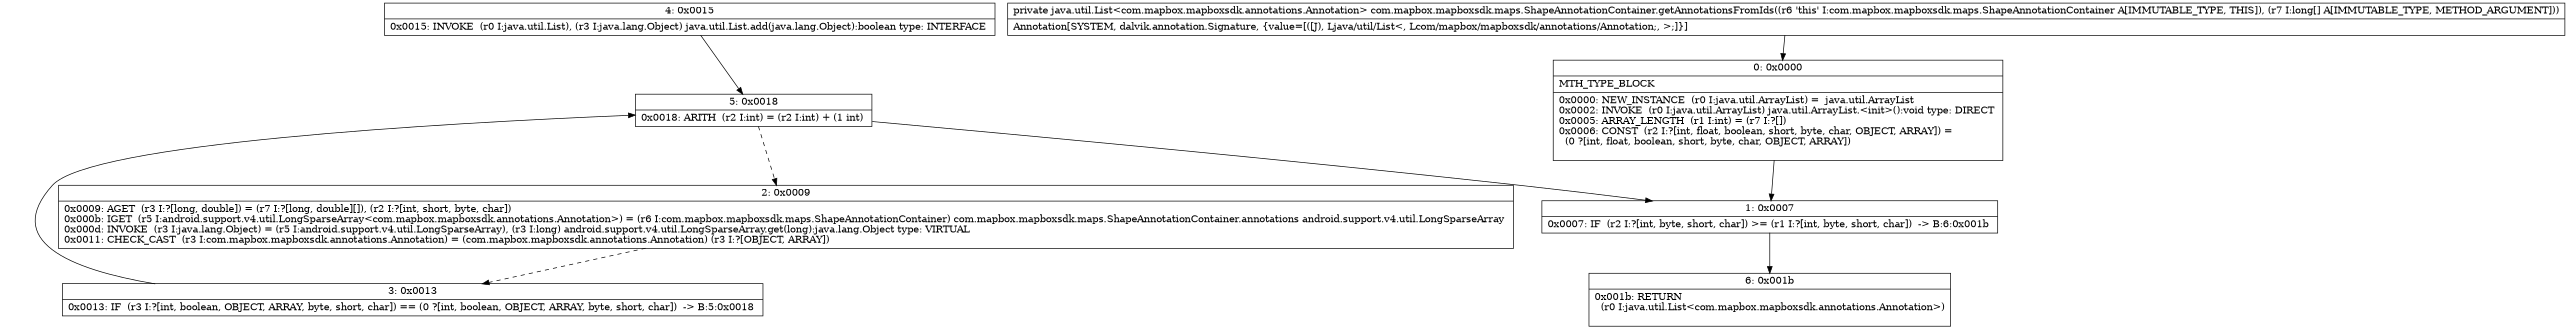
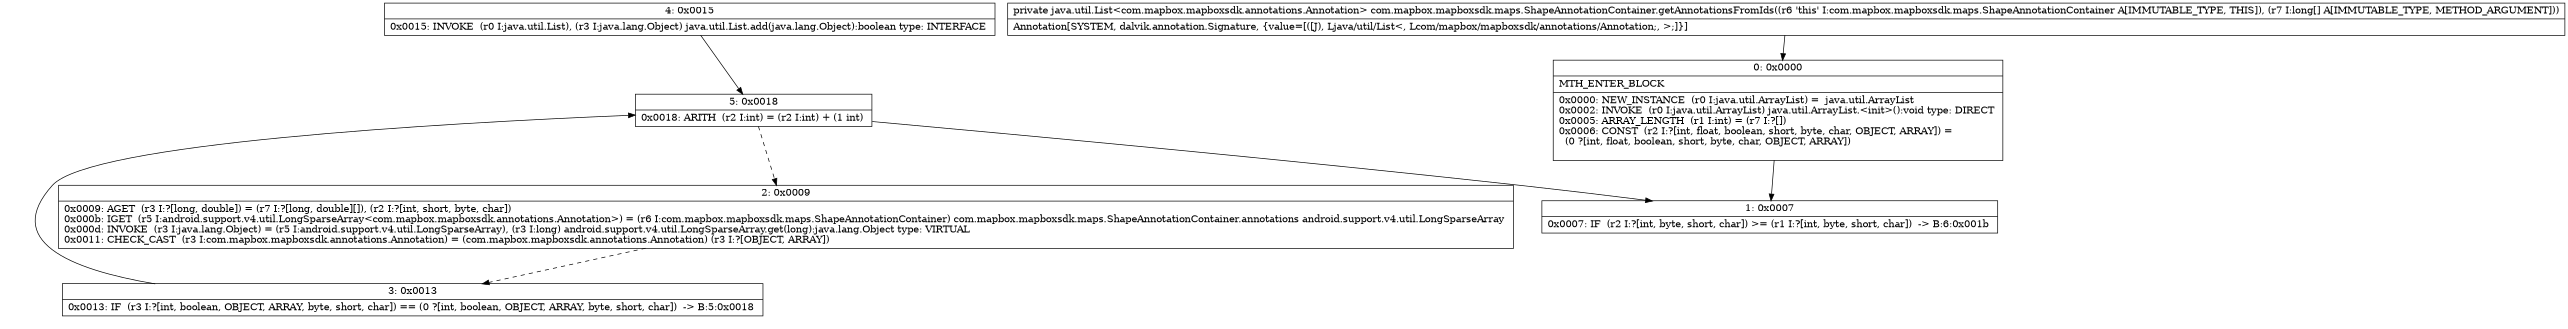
node "0: 0x0000": text "MTH_TYPE_BLOCK" -> "MTH_ENTER_BLOCK"
node "6: 0x001b": removed
